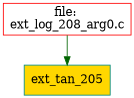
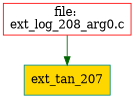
node "ext_tan_205": label "ext_tan_205" -> "ext_tan_207"
